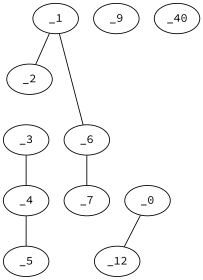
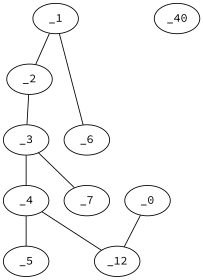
node "_9": removed
edge "_2" -- "_3": added
edge "_6" -- "_7": now "_3" -- "_7"
edge "_4" -- "_12": added
